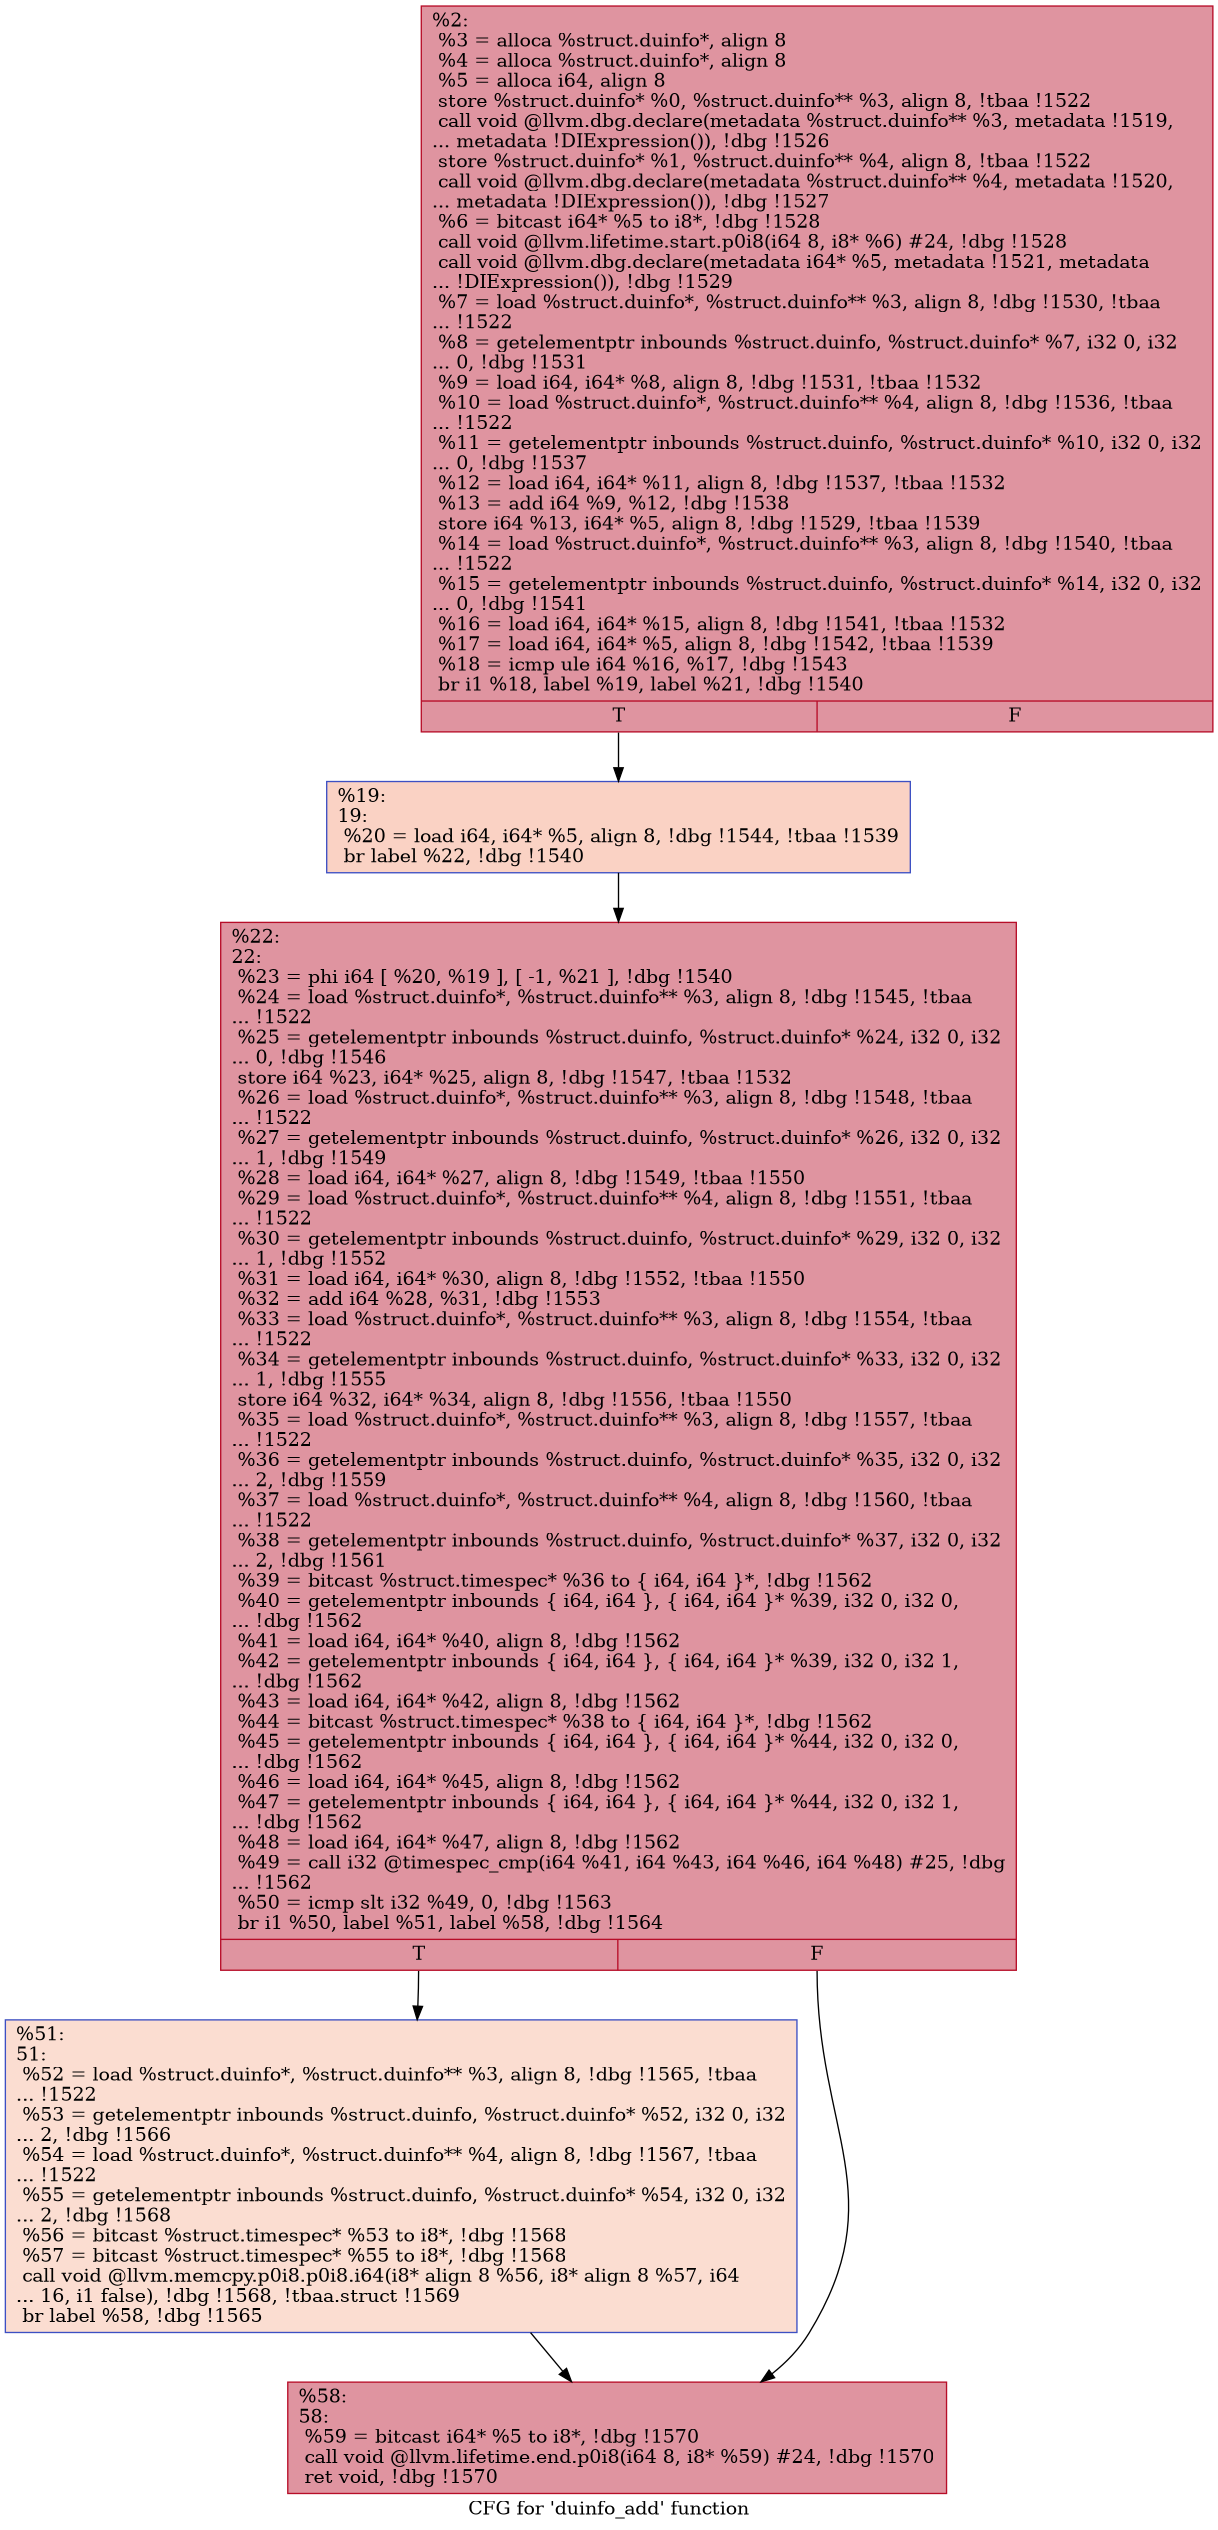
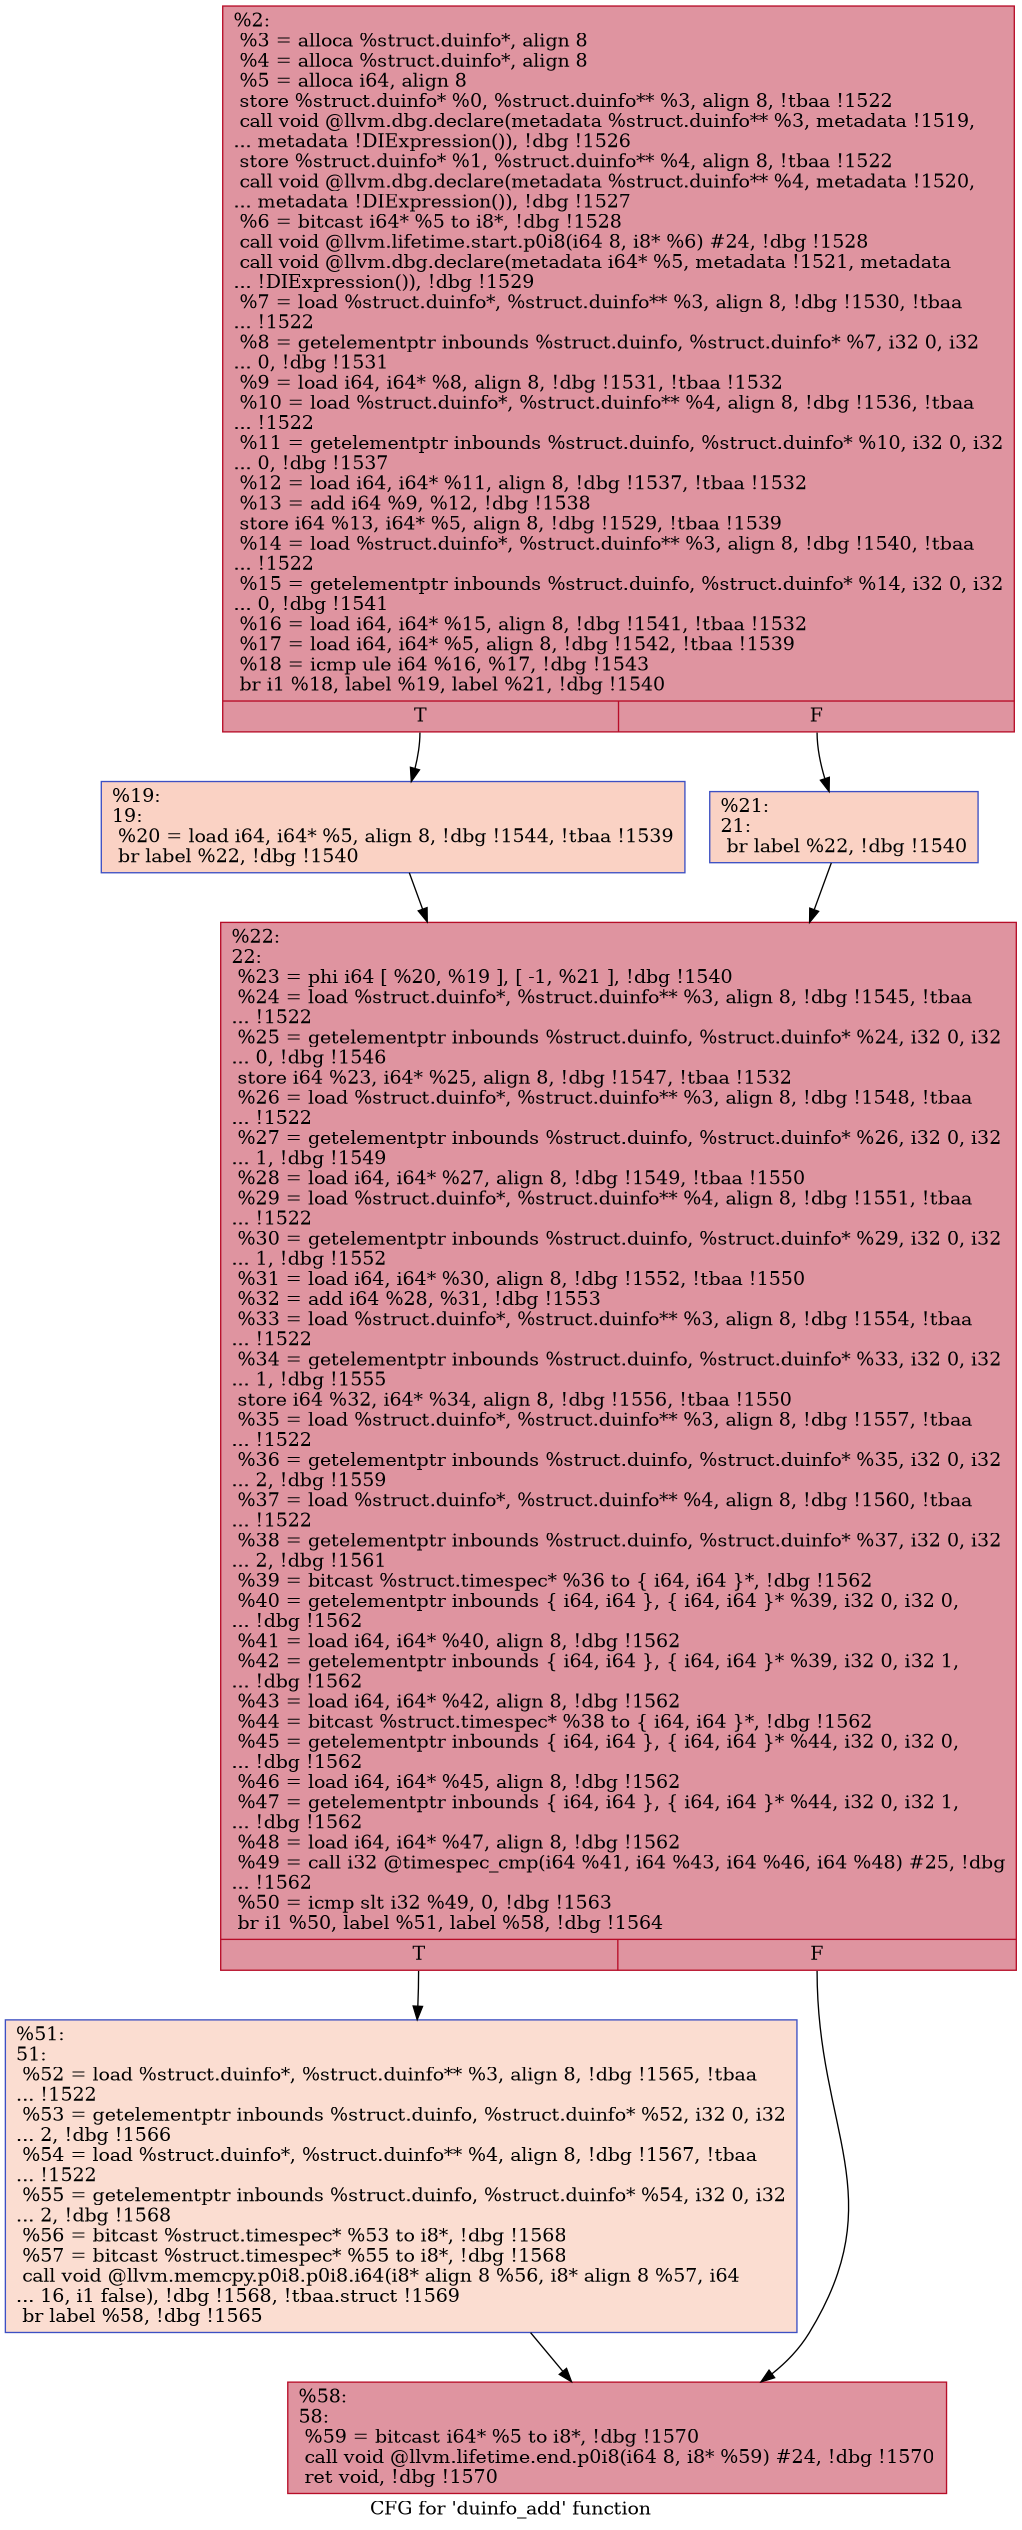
node "%21:": added
